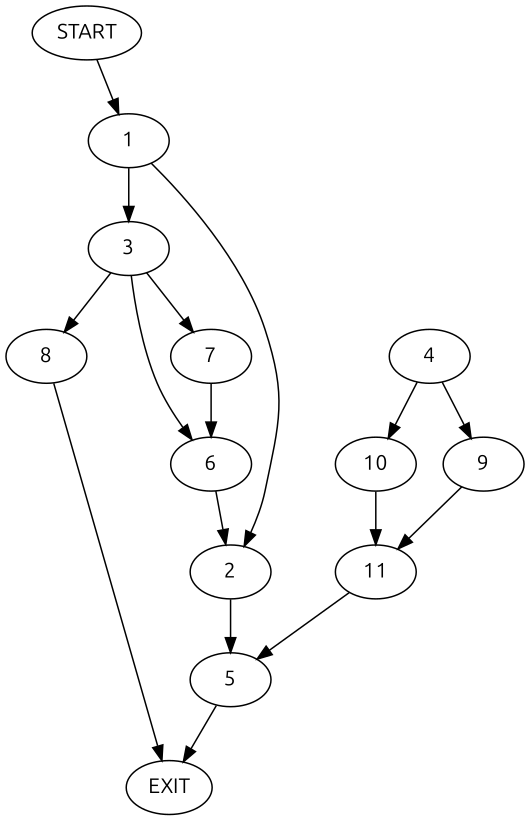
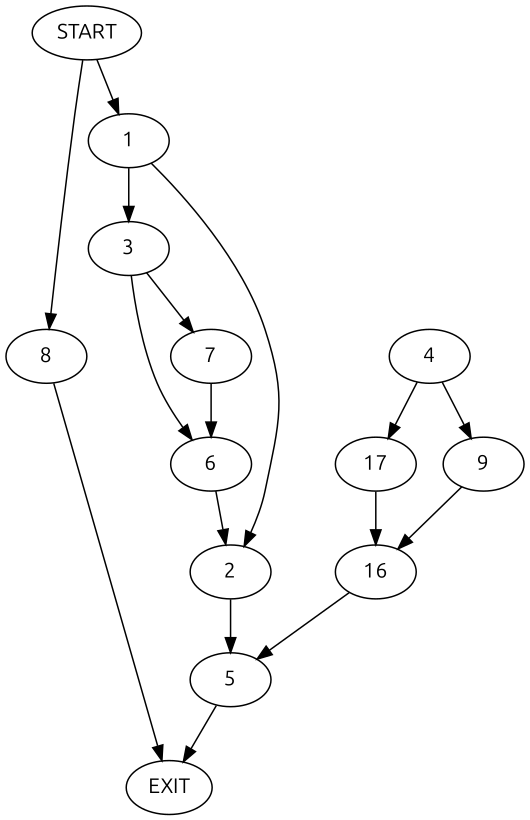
edge "3" -> "8": now "START" -> "8"
node "10": label "10" -> "17"
node "11": label "11" -> "16"
